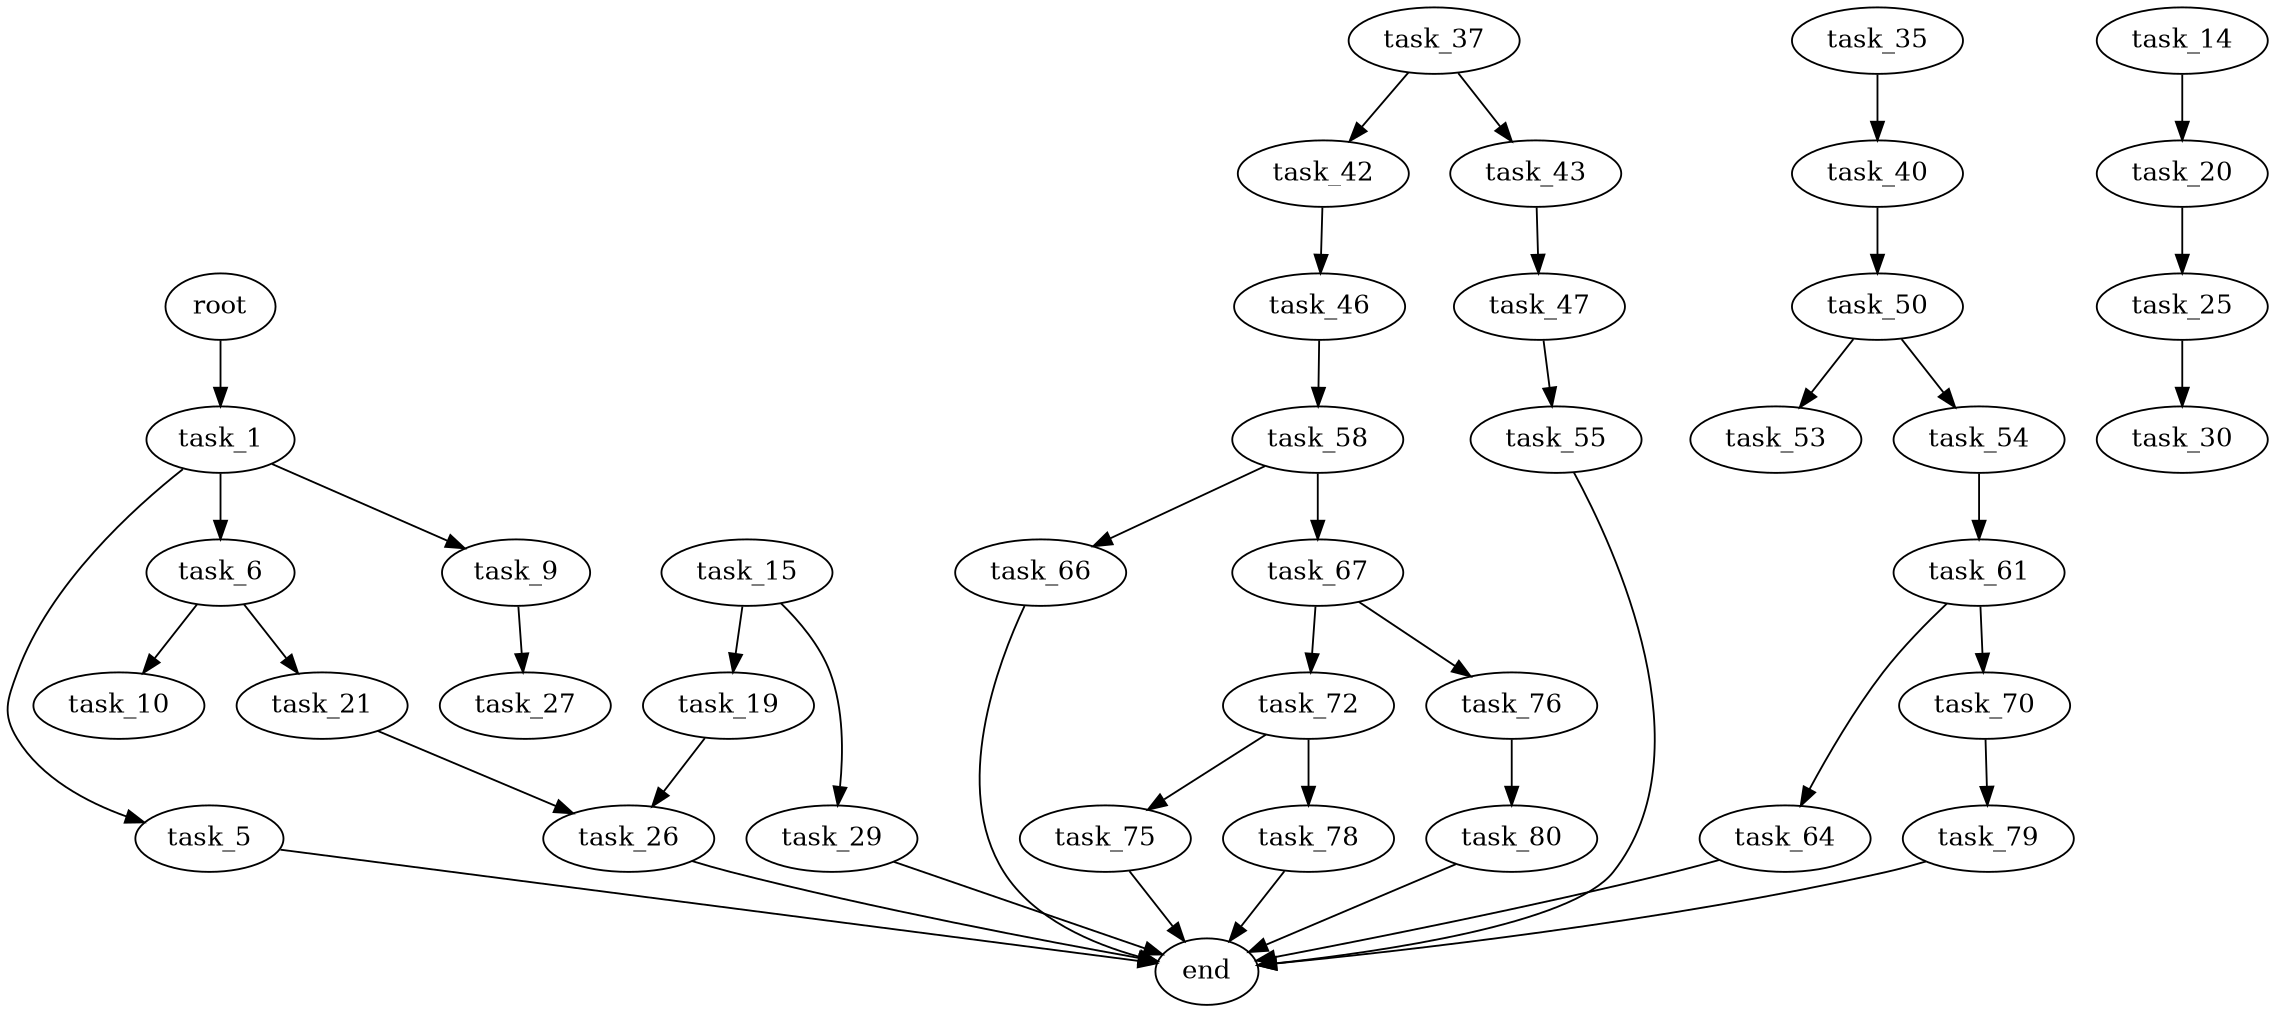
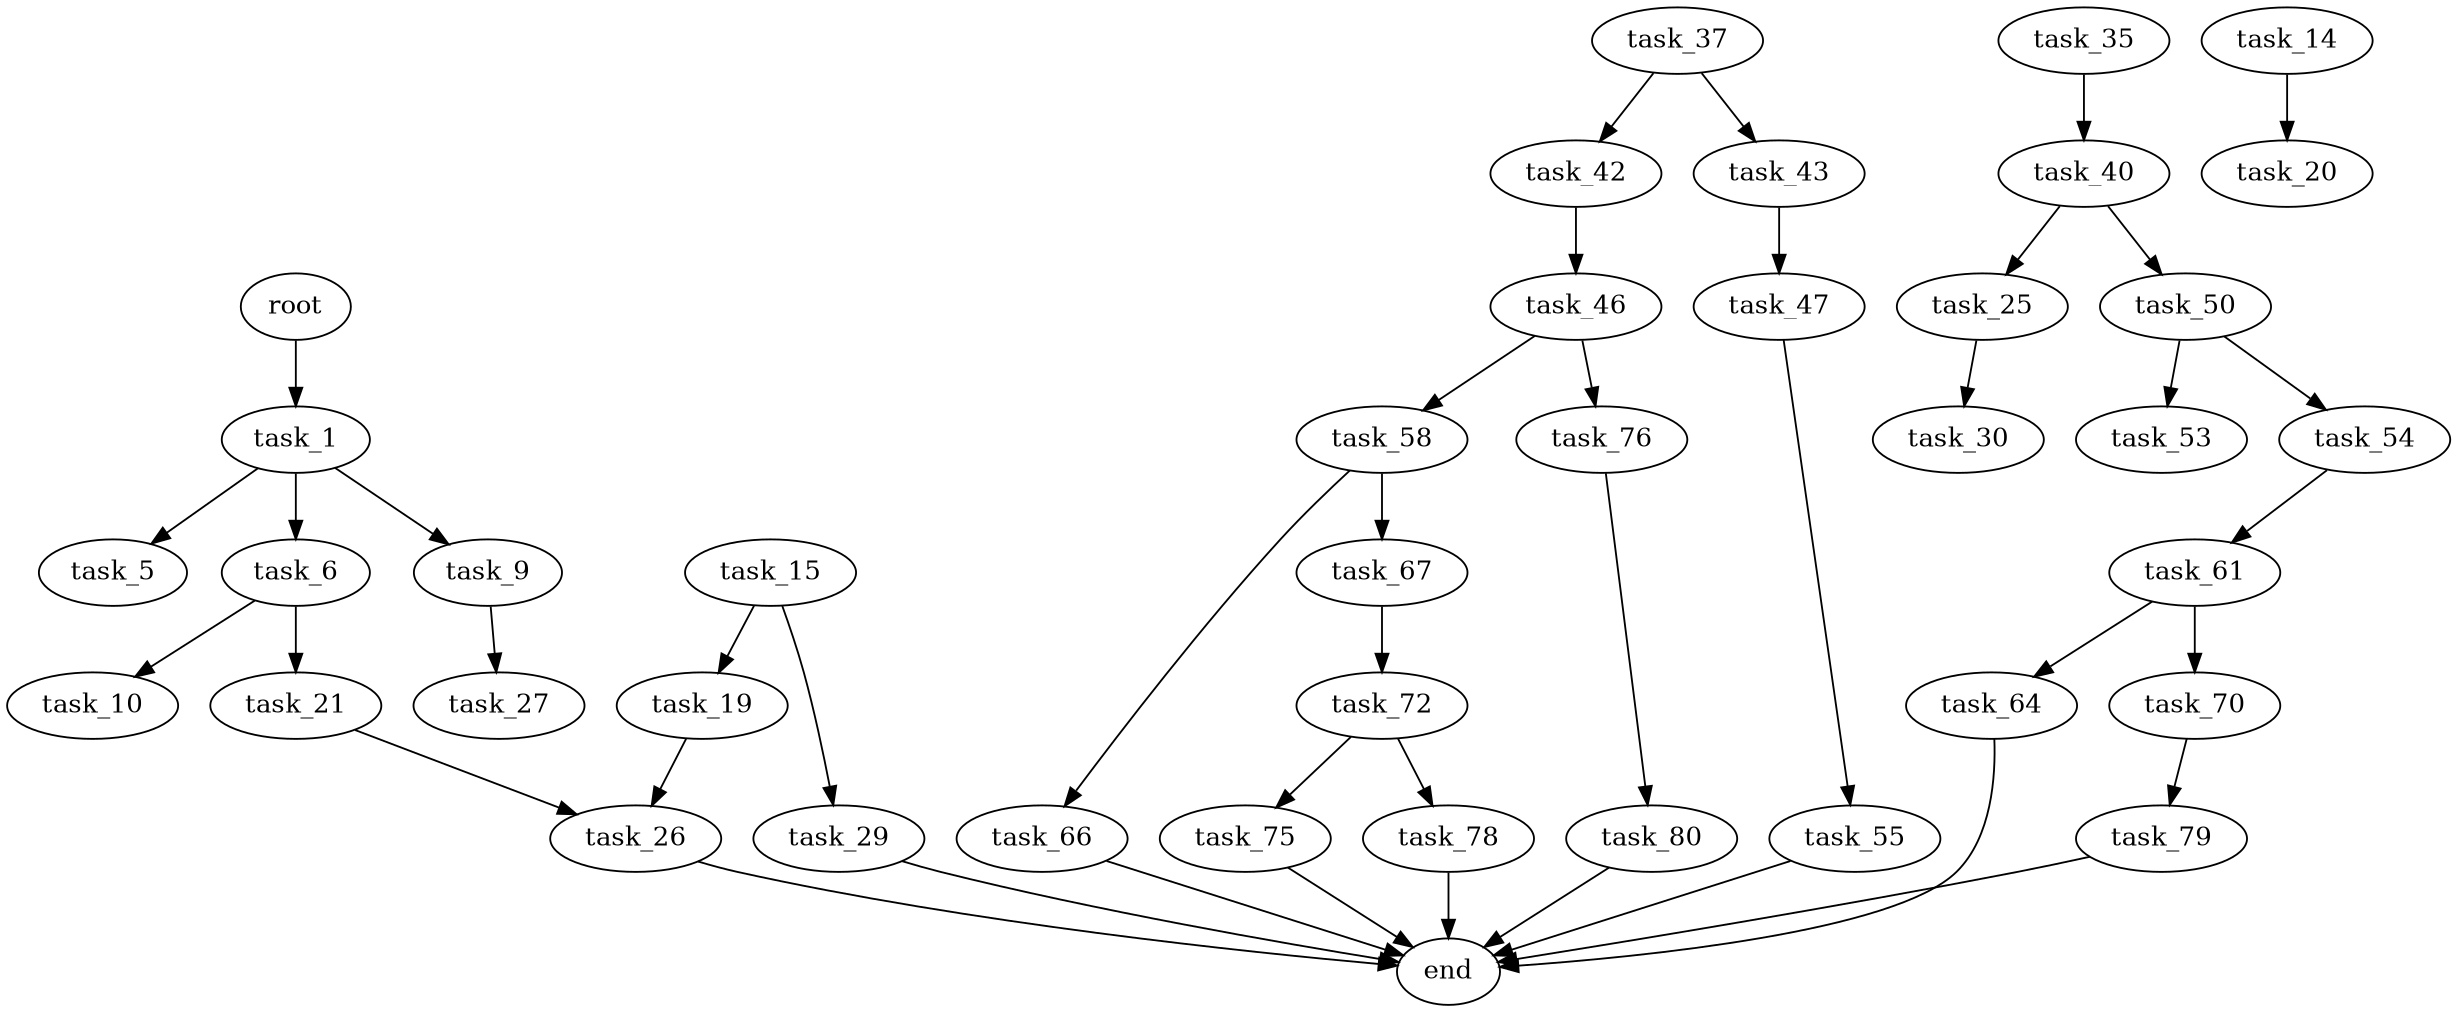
edge "task_20" -> "task_25": now "task_40" -> "task_25"
edge "task_67" -> "task_76": now "task_46" -> "task_76"
edge "task_5" -> "end": removed
